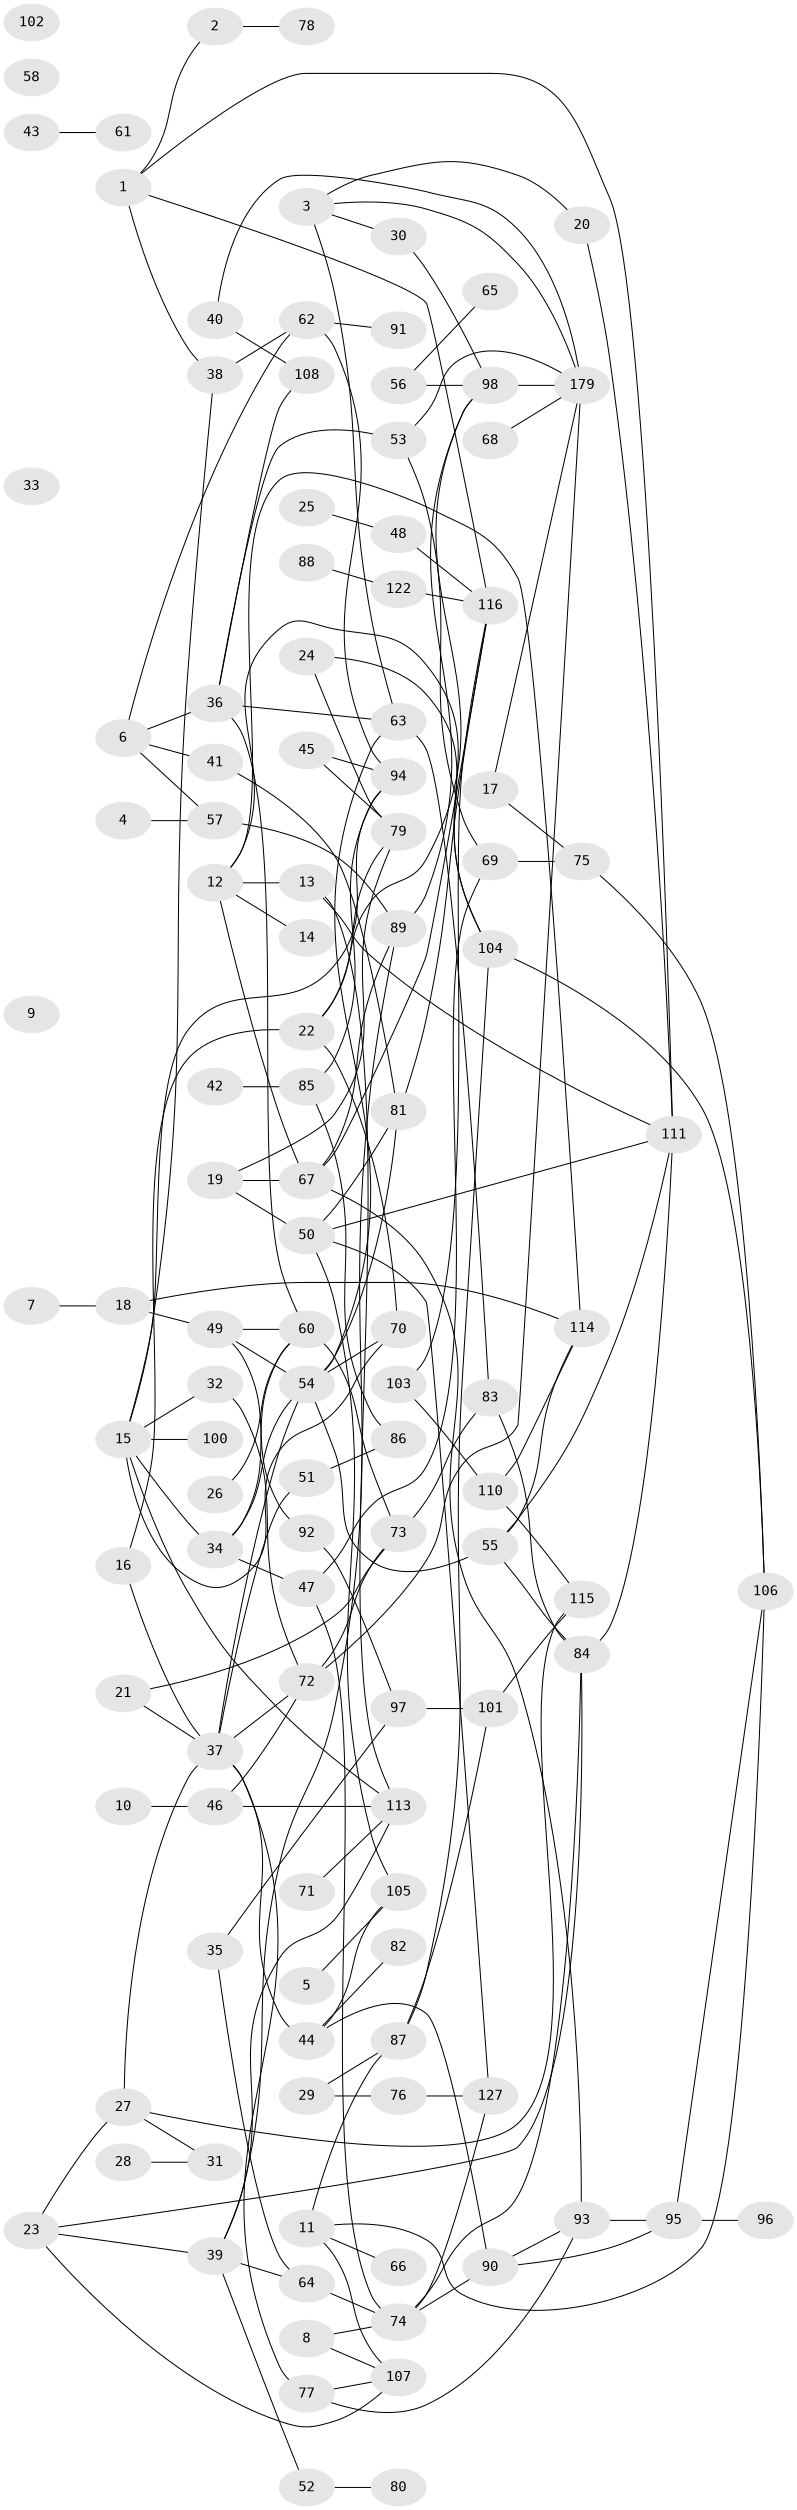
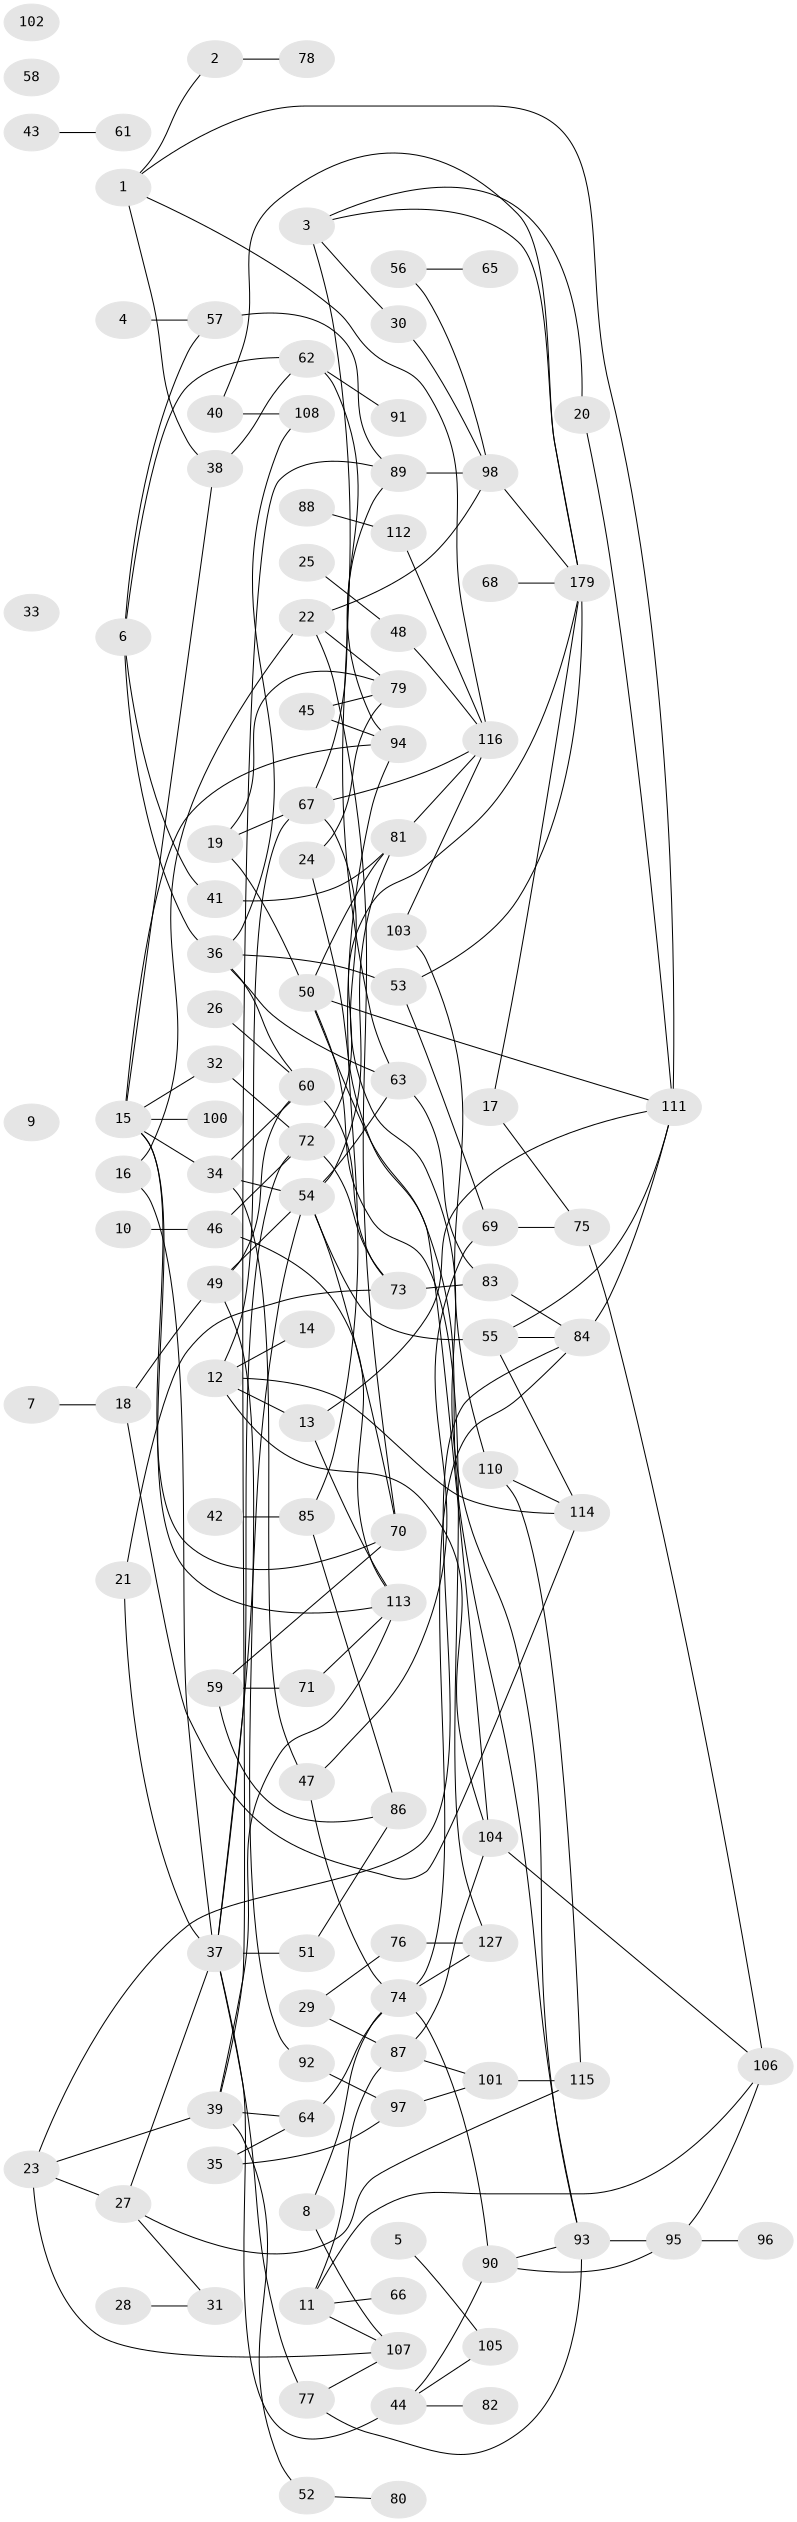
node "122": label "122" -> "112"
edge "50" -- "105": now "50" -- "93"
node "59": added
